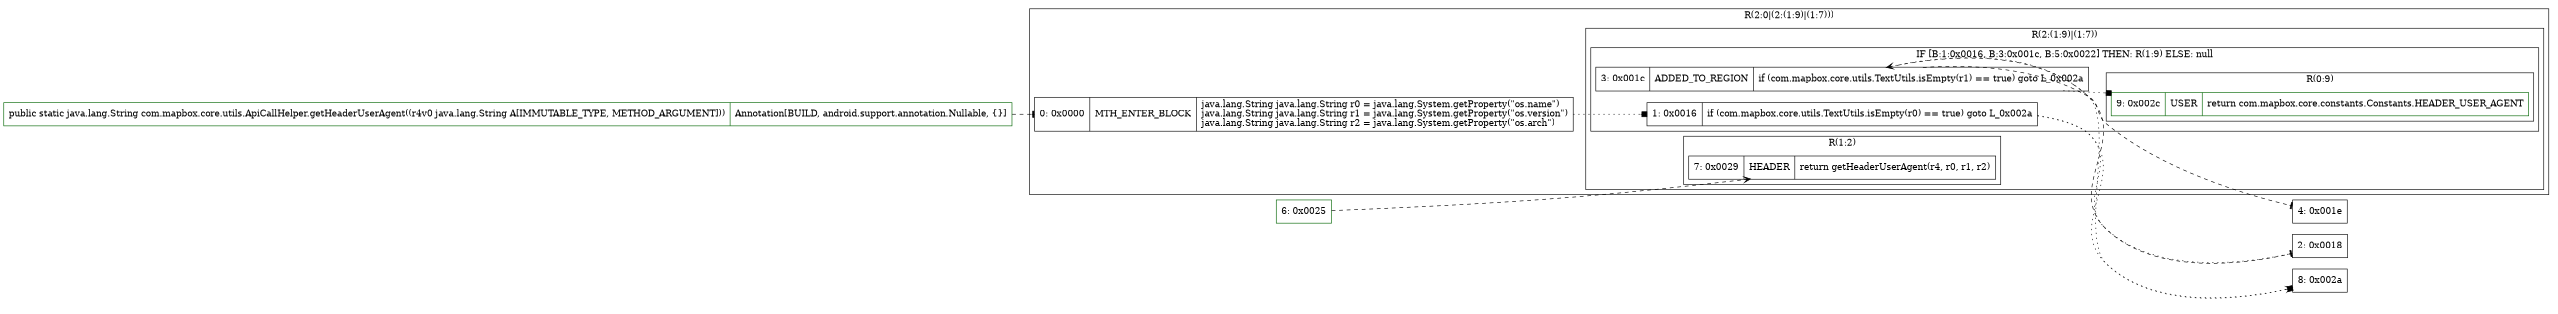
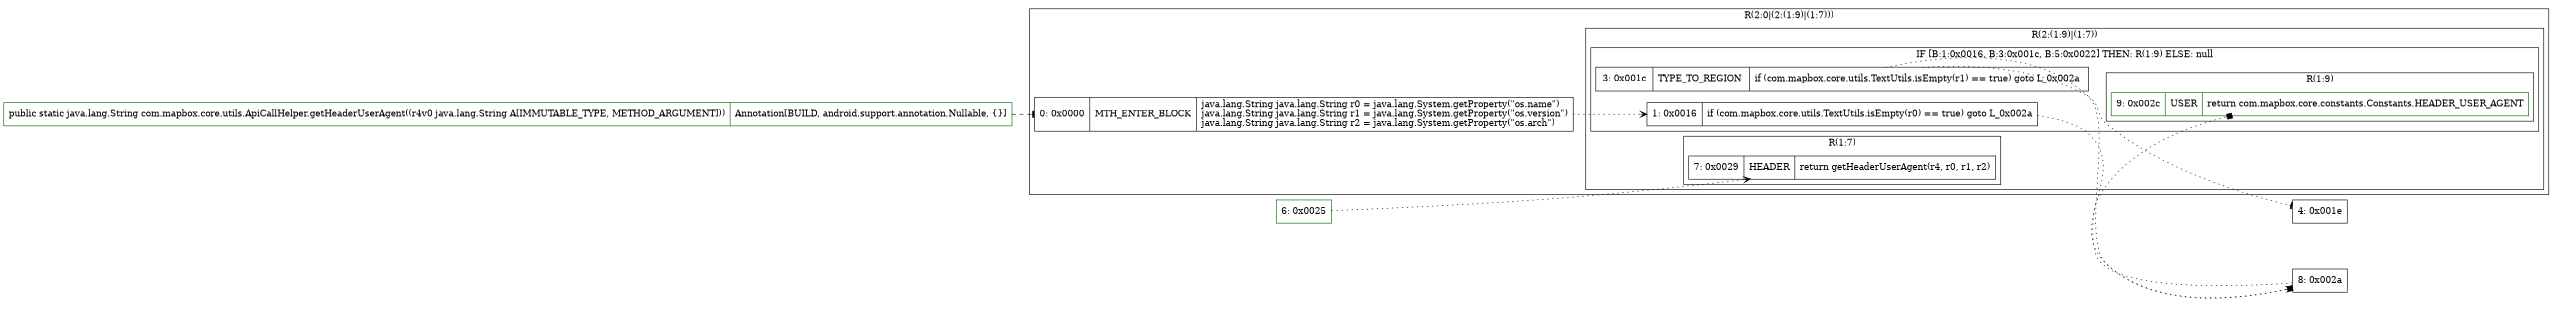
node "3: 0x001c": text "ADDED_TO_REGION" -> "TYPE_TO_REGION"
cluster "R(0:9)": label "R(0:9)" -> "R(1:9)"
edge "3: 0x001c" -> "9: 0x002c": now "8: 0x002a" -> "9: 0x002c"
edge "0: 0x0000" -> "1: 0x0016": arrowhead box -> vee
edge "3: 0x001c" -> "4: 0x001e": style dashed -> dotted
cluster "R(1:2)": label "R(1:2)" -> "R(1:7)"
edge "6: 0x0025" -> "7: 0x0029": style dashed -> dotted
node "2: 0x0018": removed
